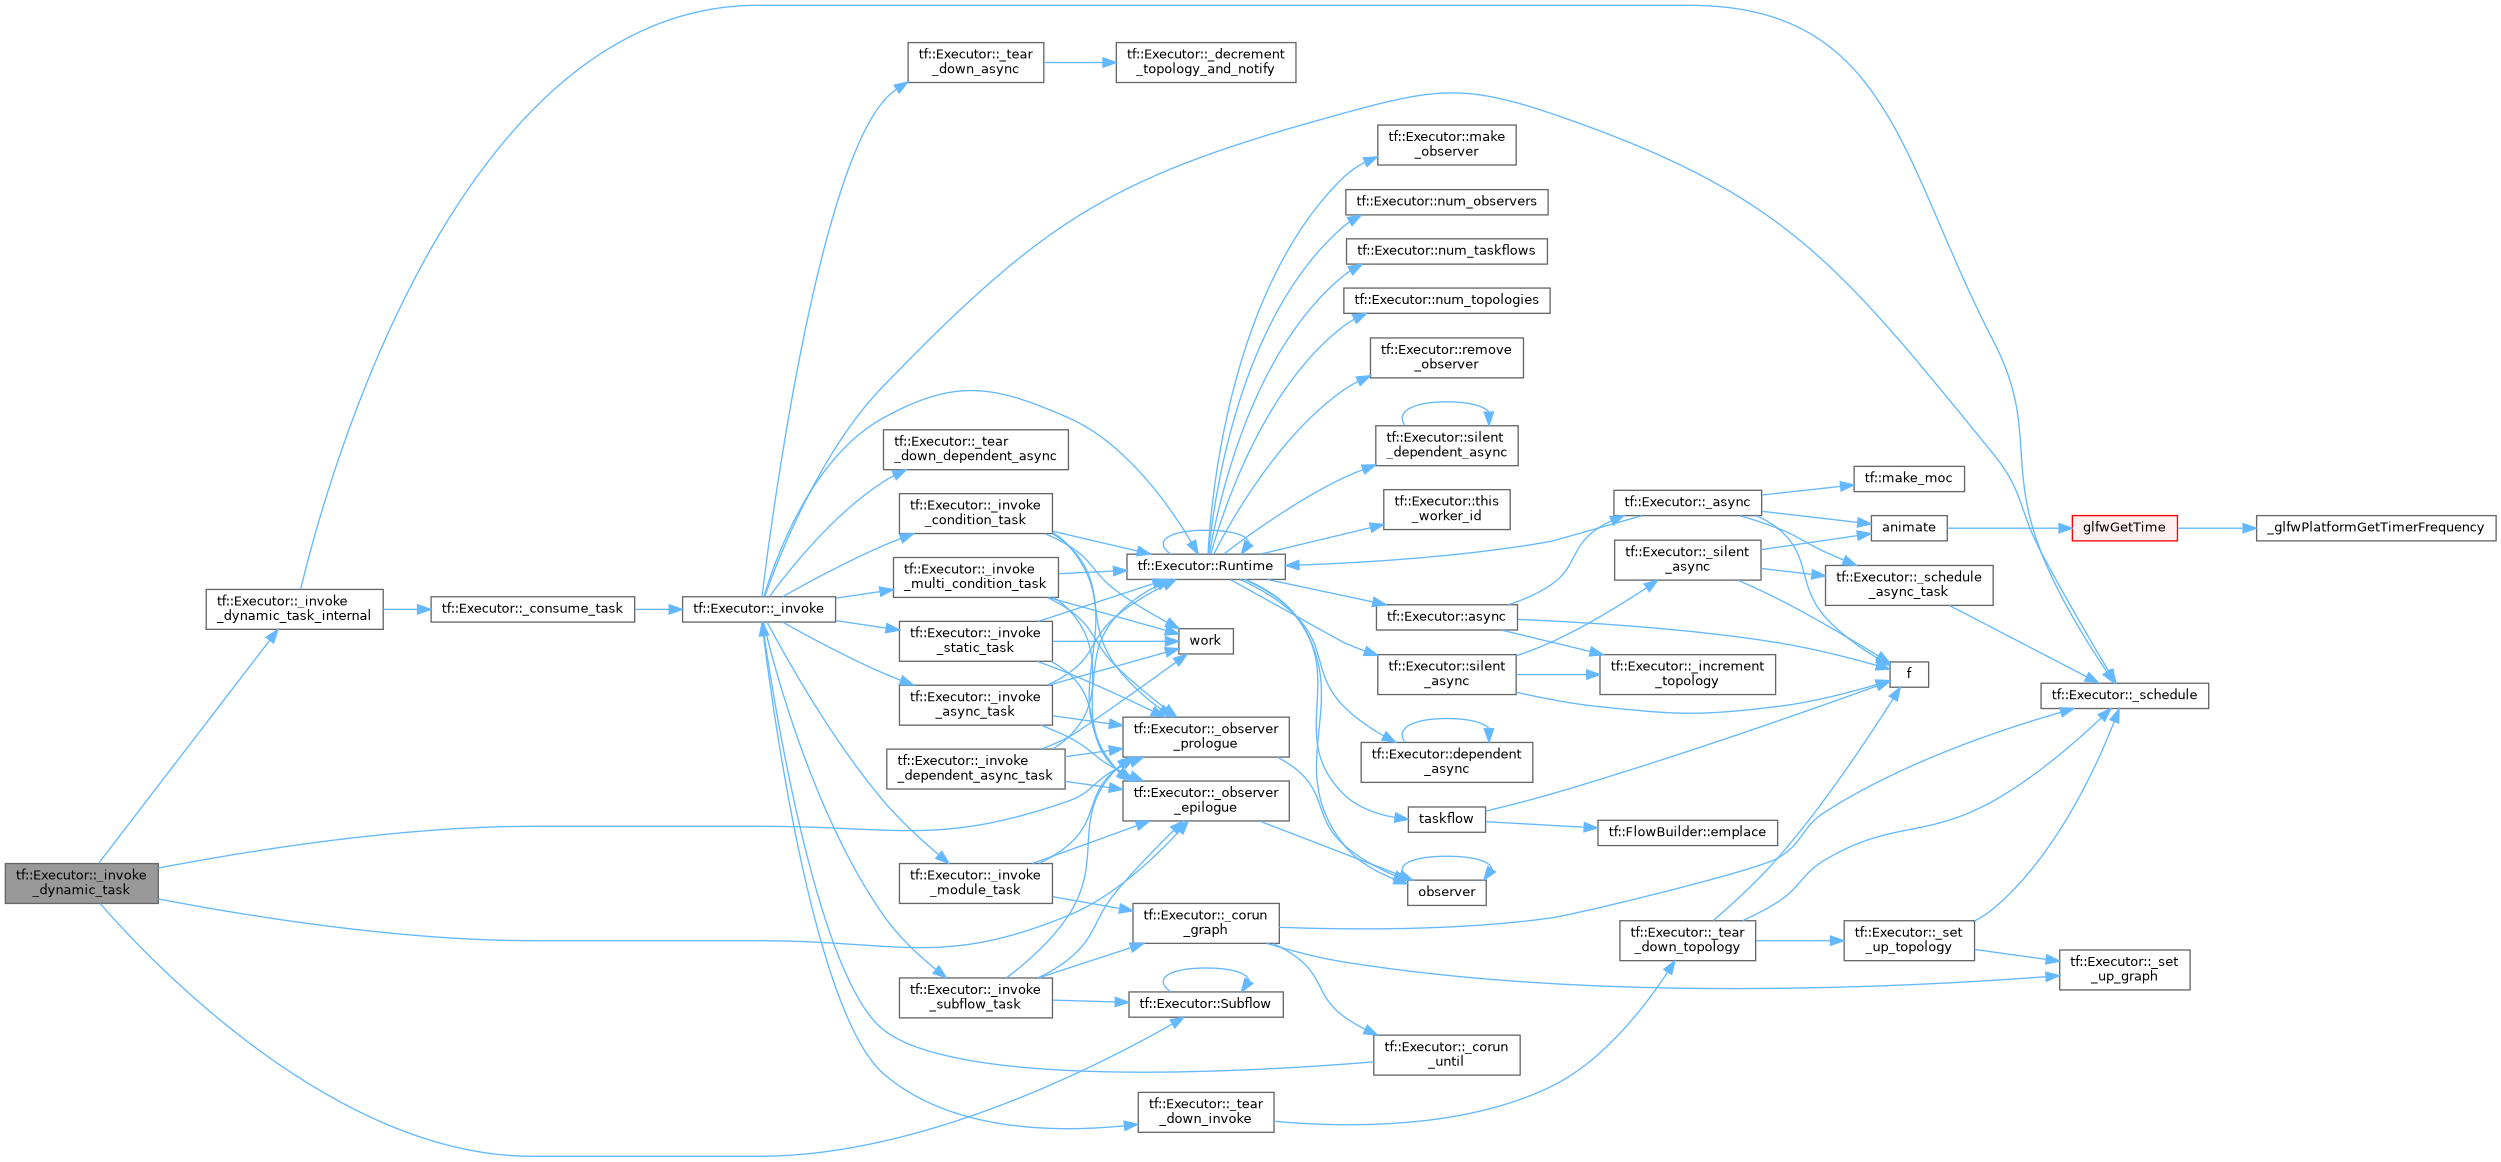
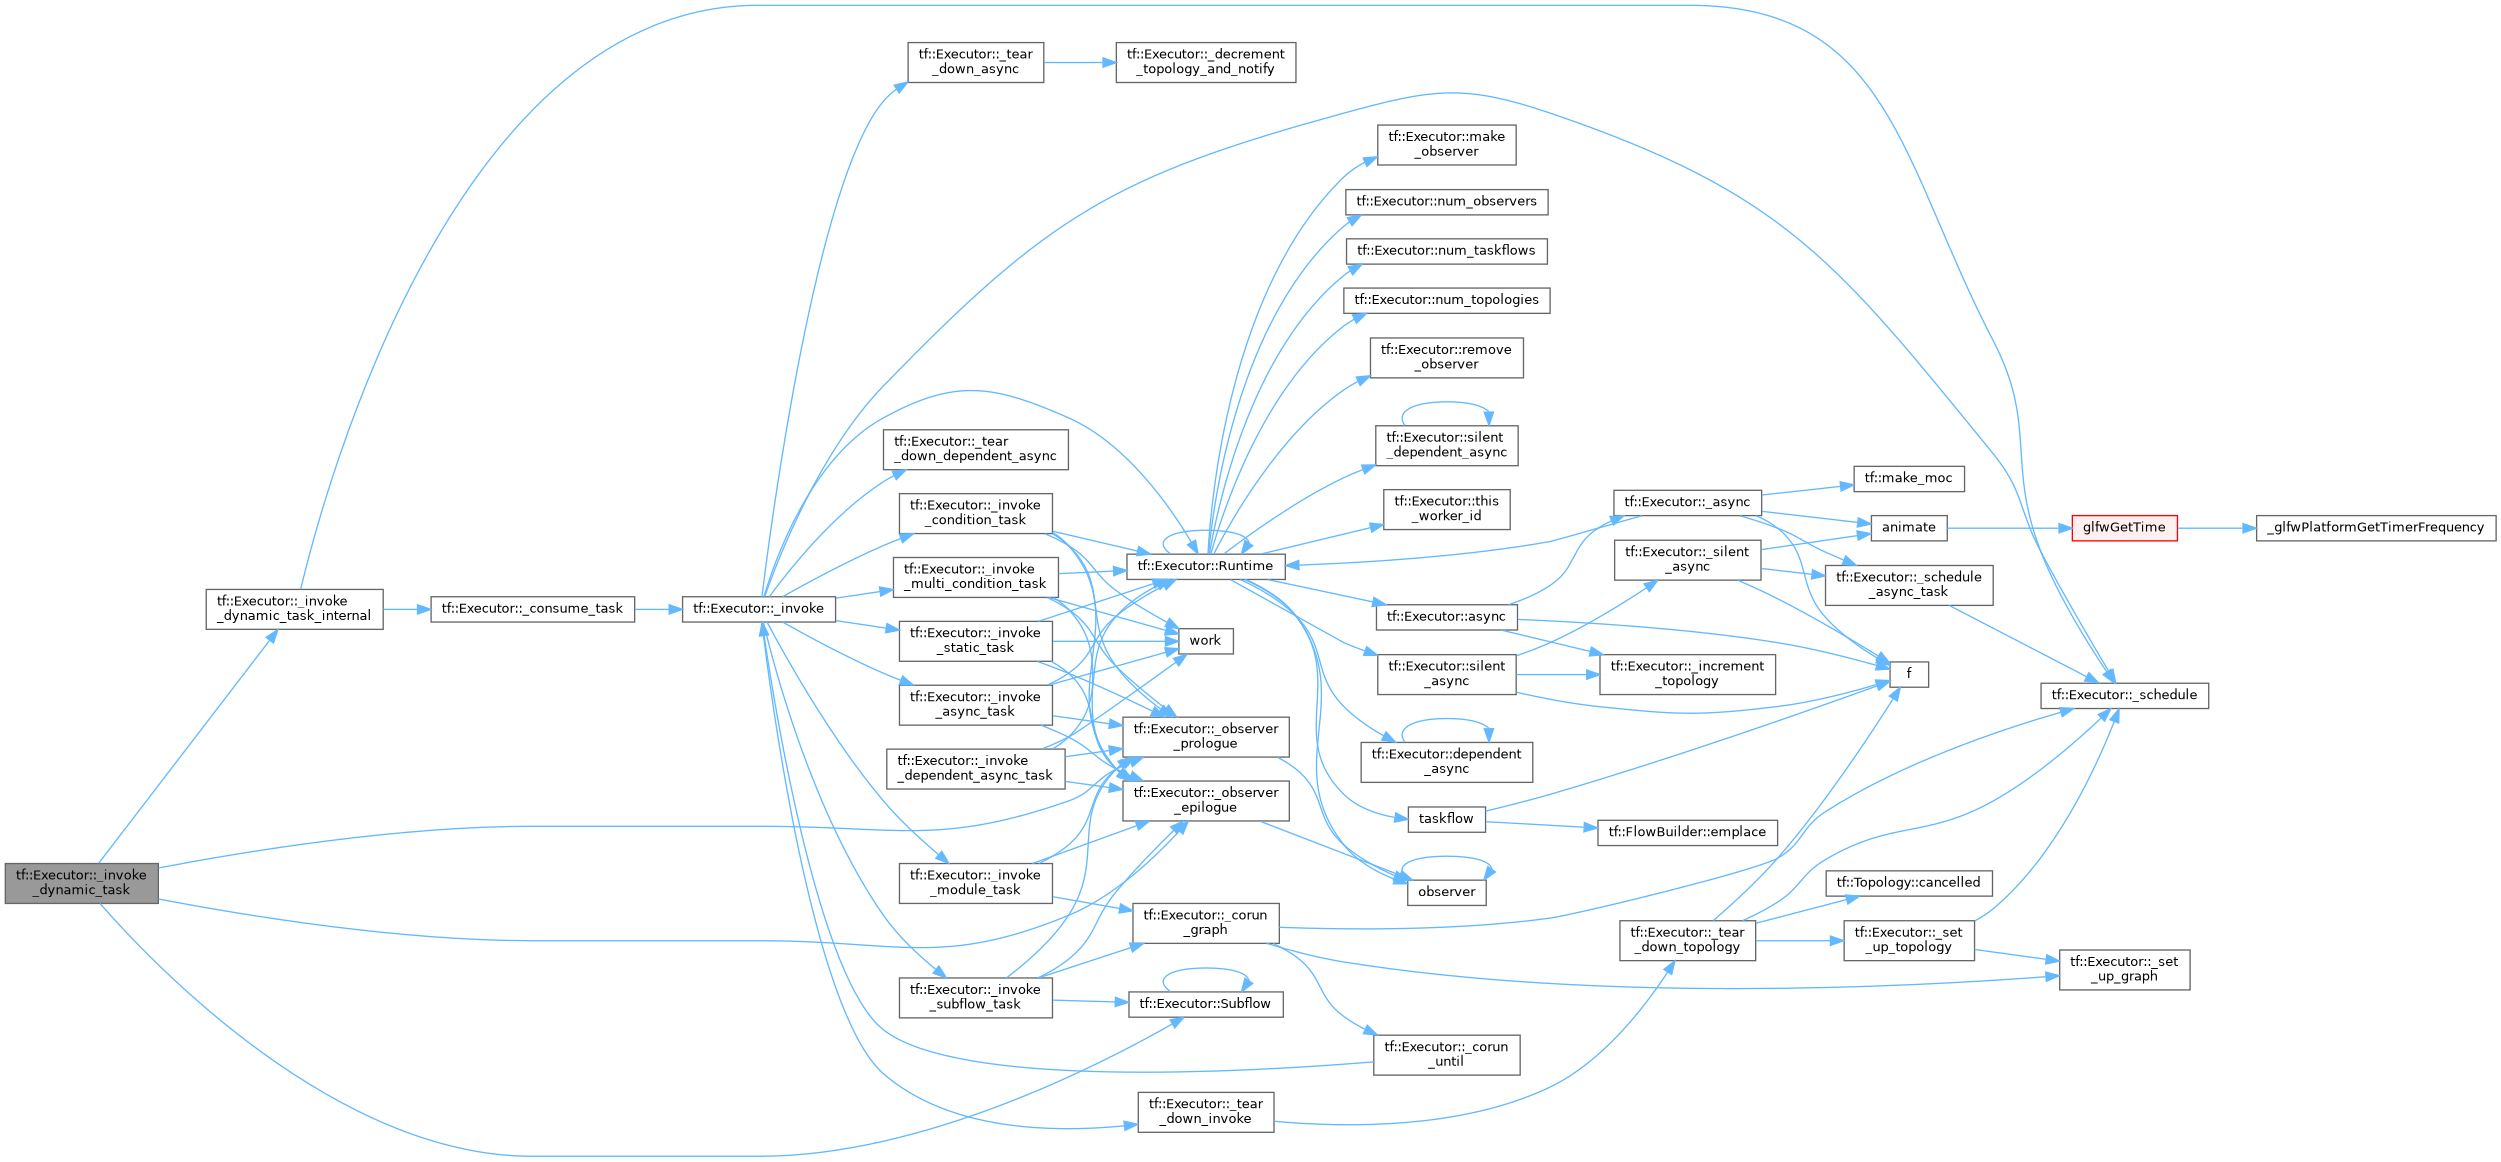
node "tf::Topology::cancelled": added
